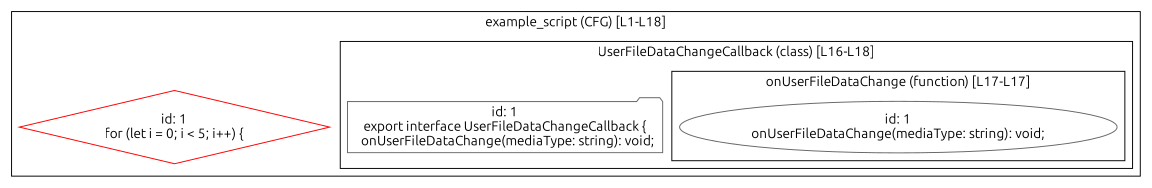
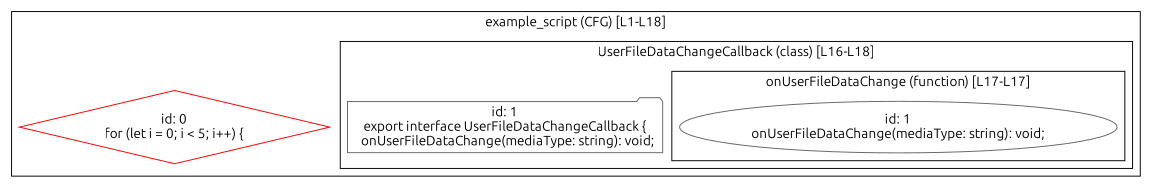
node "id: 1 for (let i = 0; i < 5; i++) {": label "id: 1 for (let i = 0; i < 5; i++) {" -> "id: 0 for (let i = 0; i < 5; i++) {"
